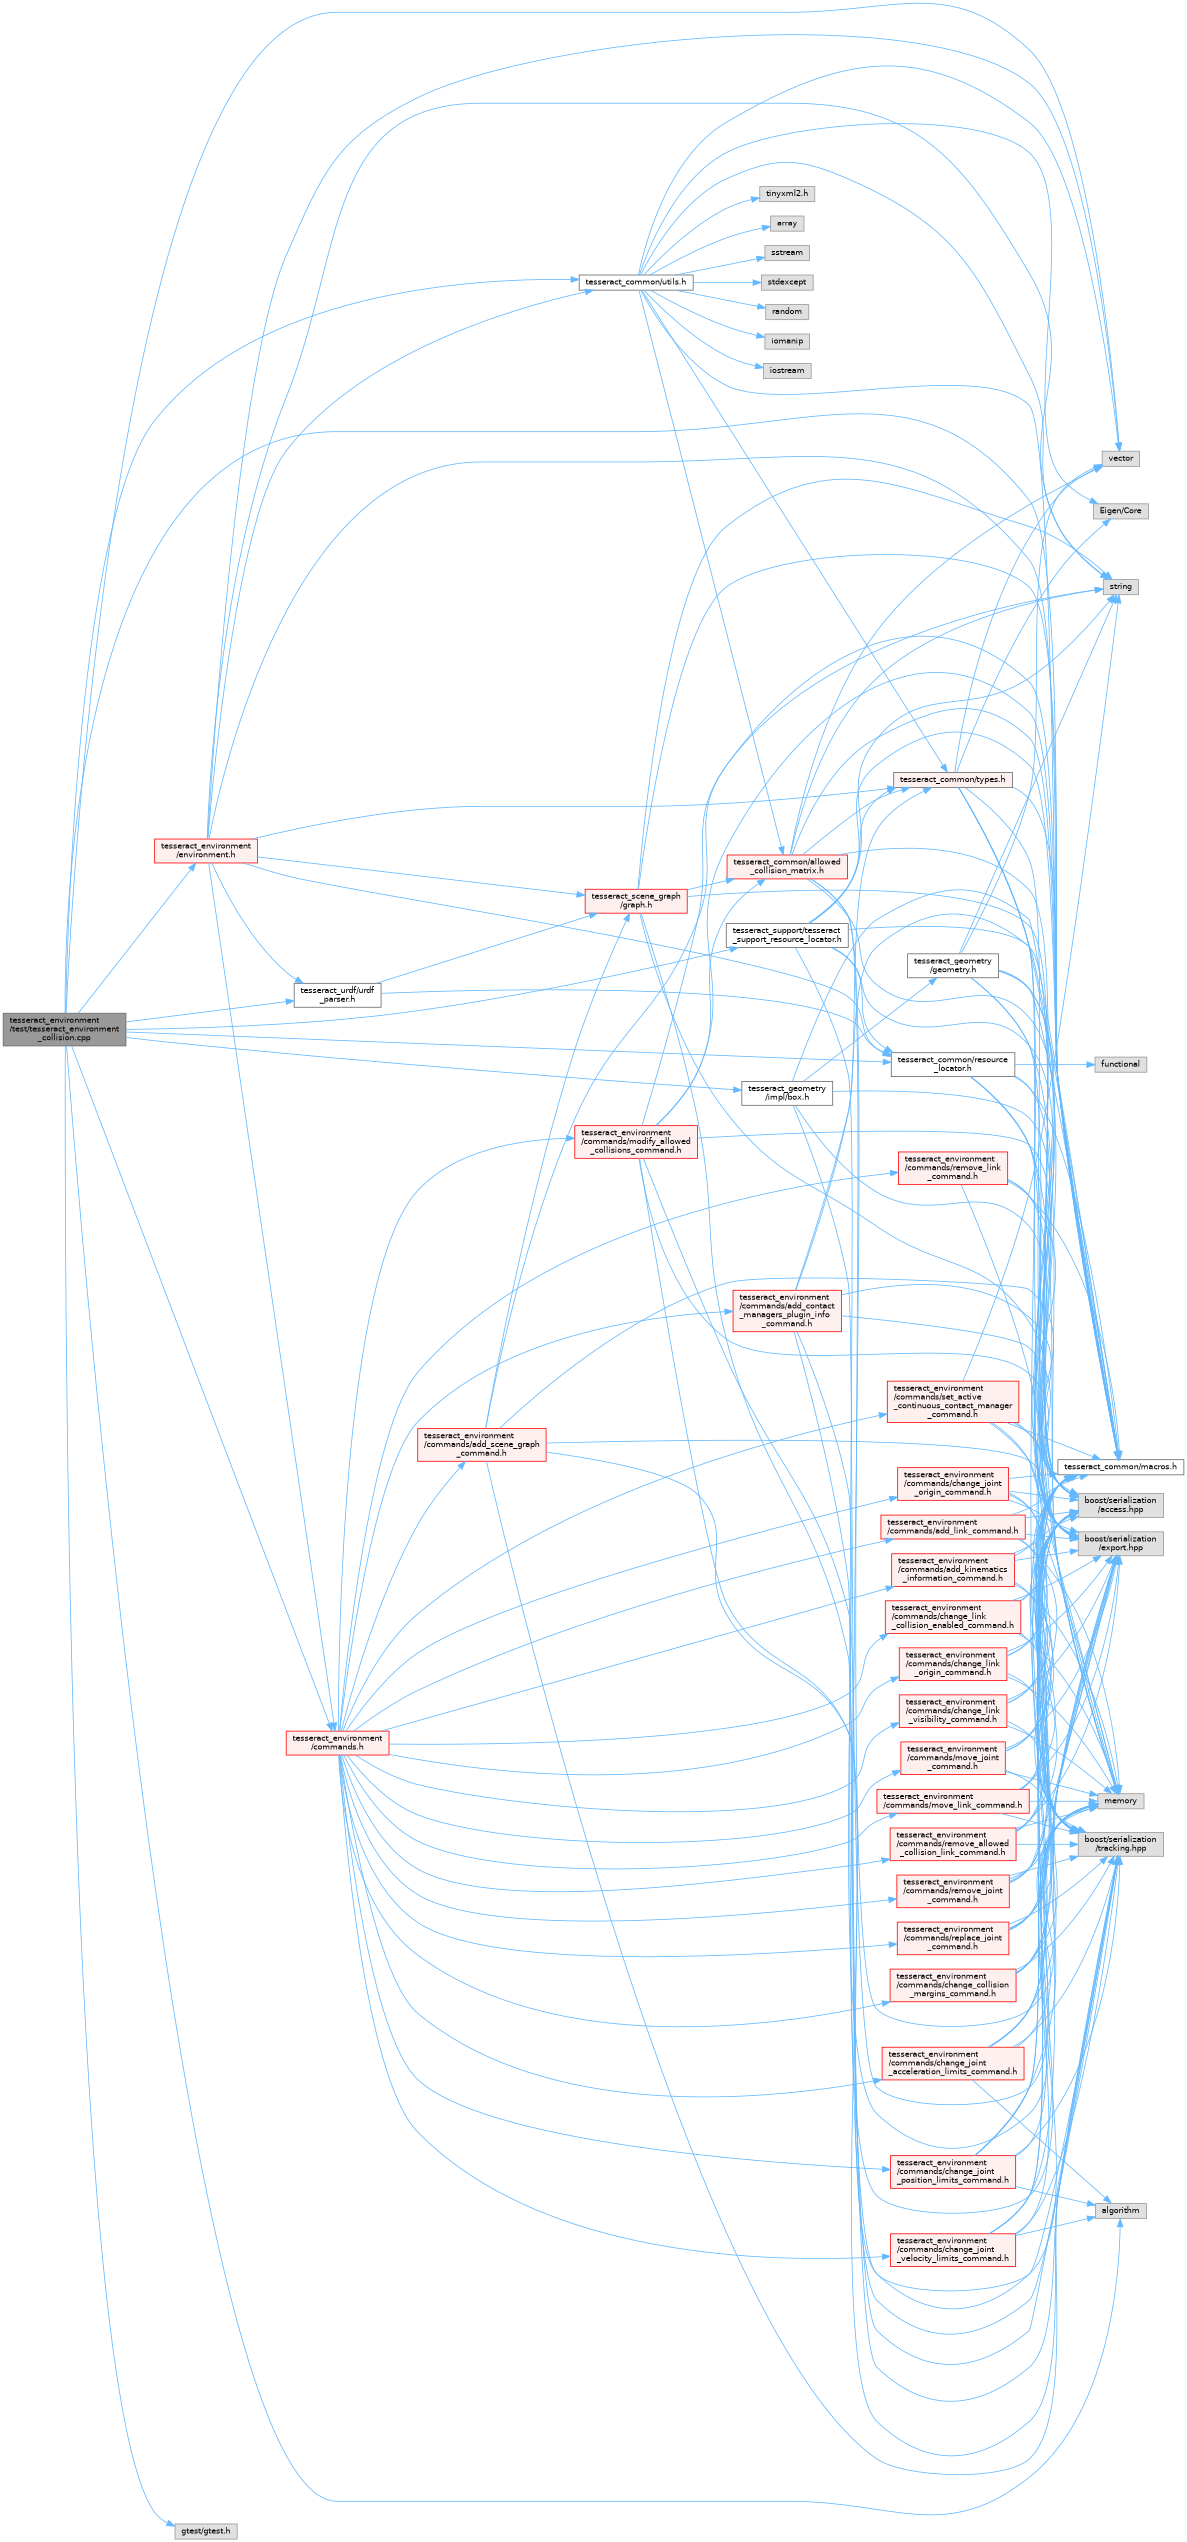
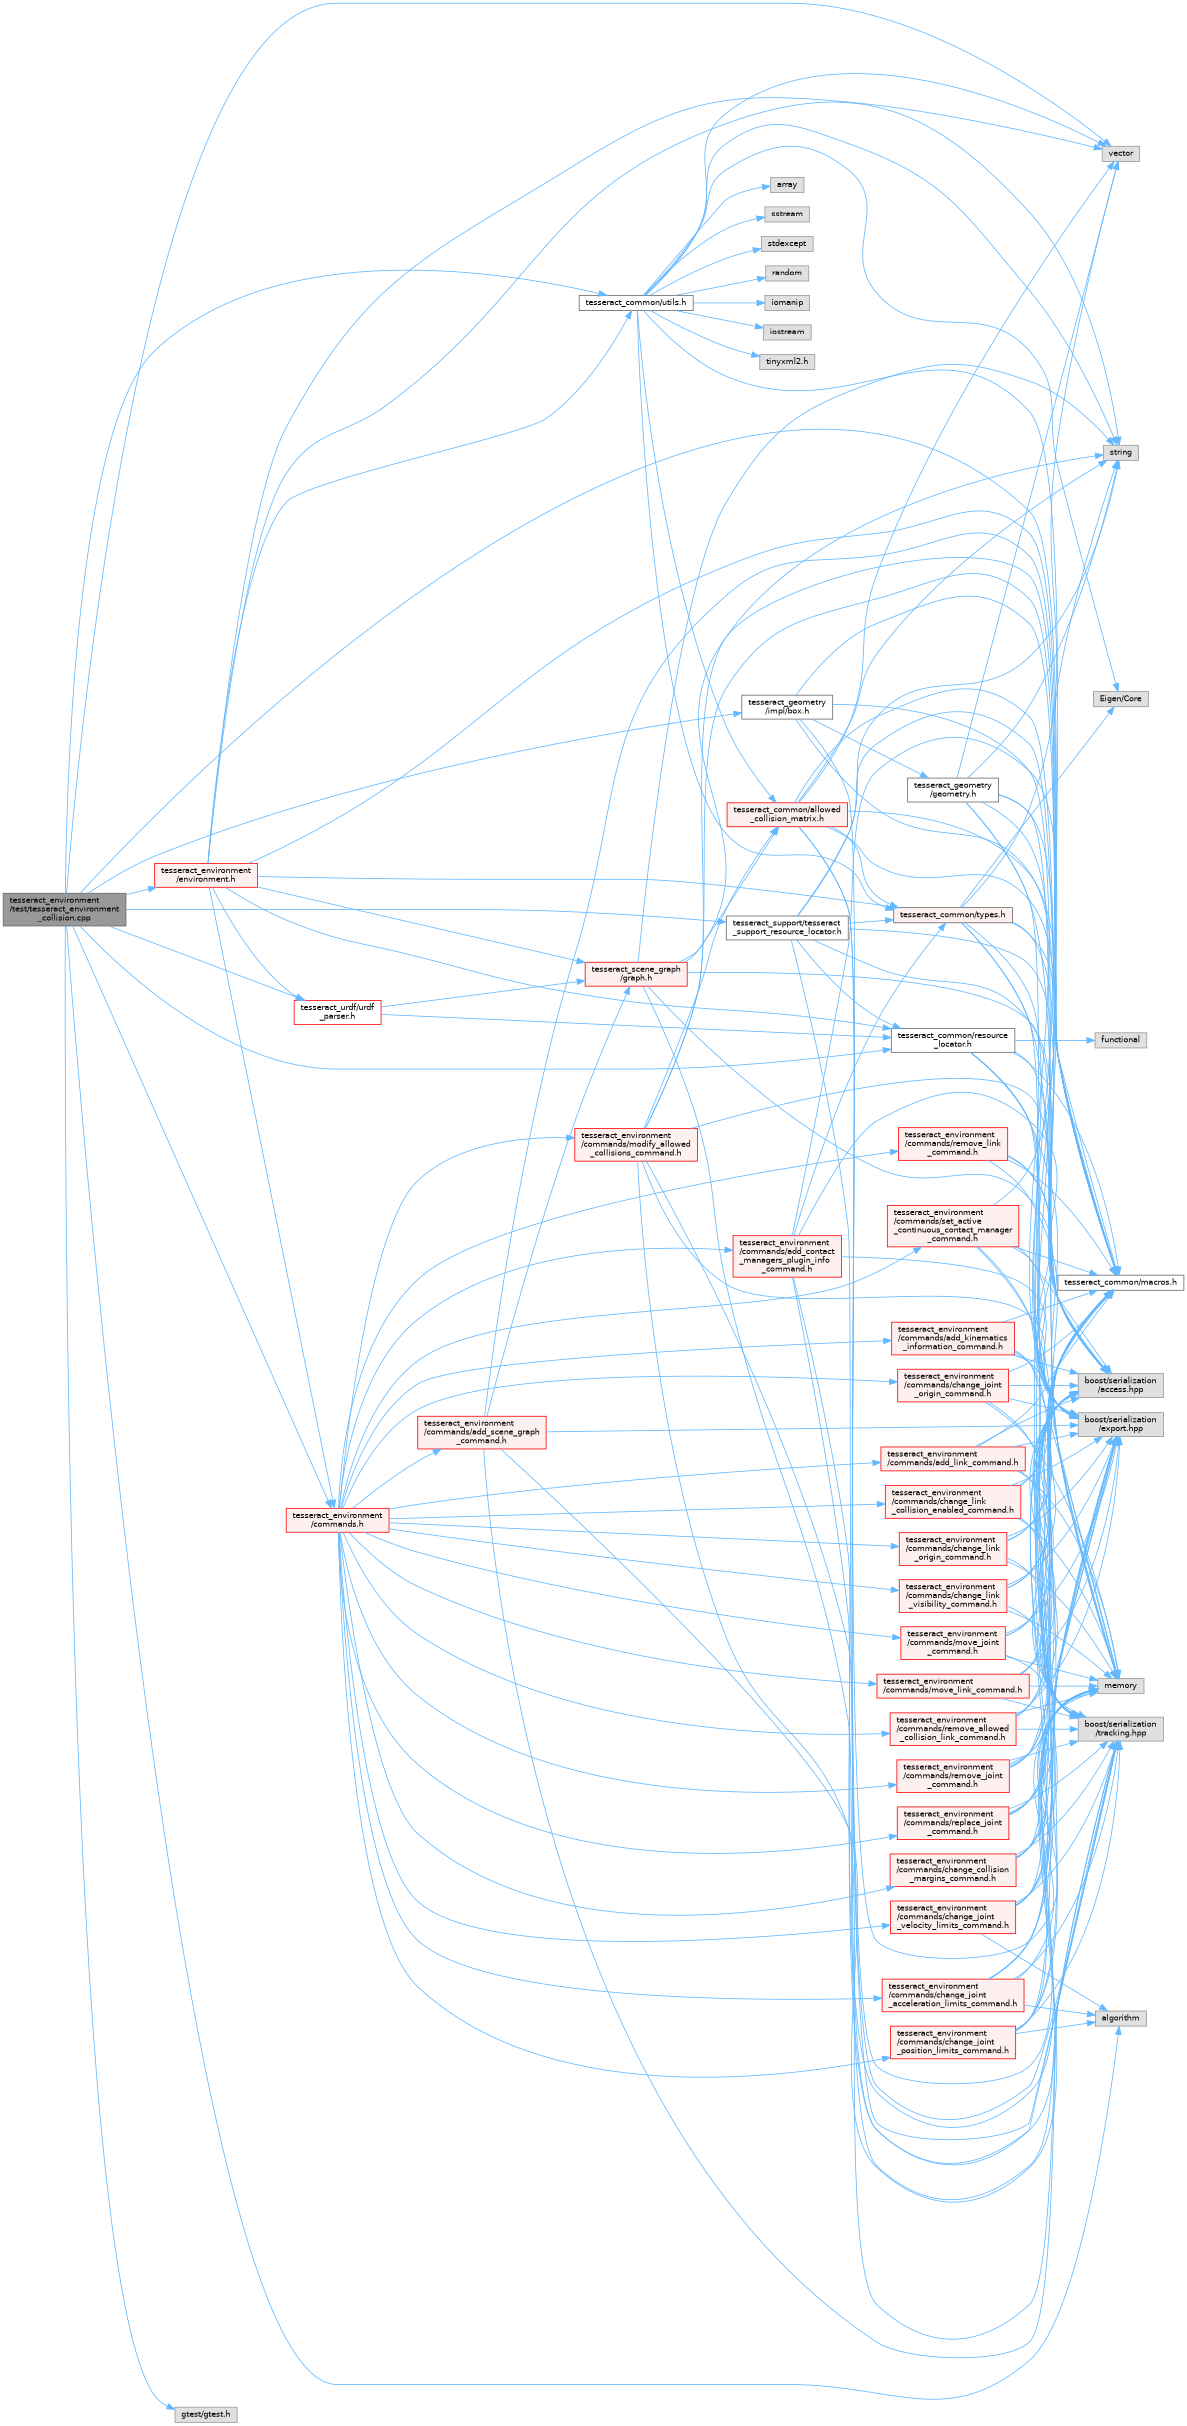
node "tesseract_urdf/urdf _parser.h": color grey40 -> red
edge "tesseract_environment /commands/add_scene_graph _command.h" -> "boost/serialization /access.hpp": removed
